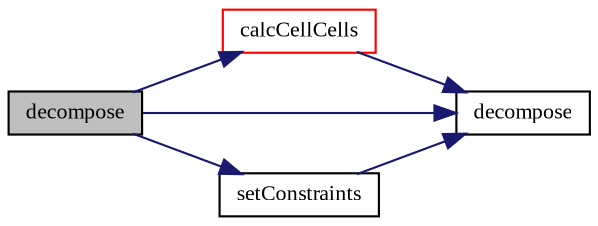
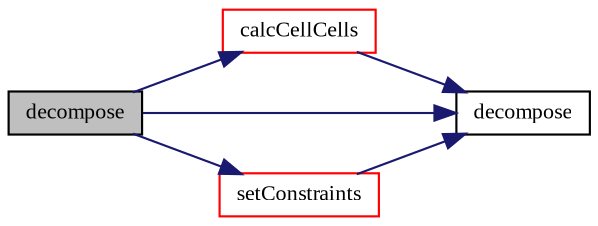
node "setConstraints": color black -> red
